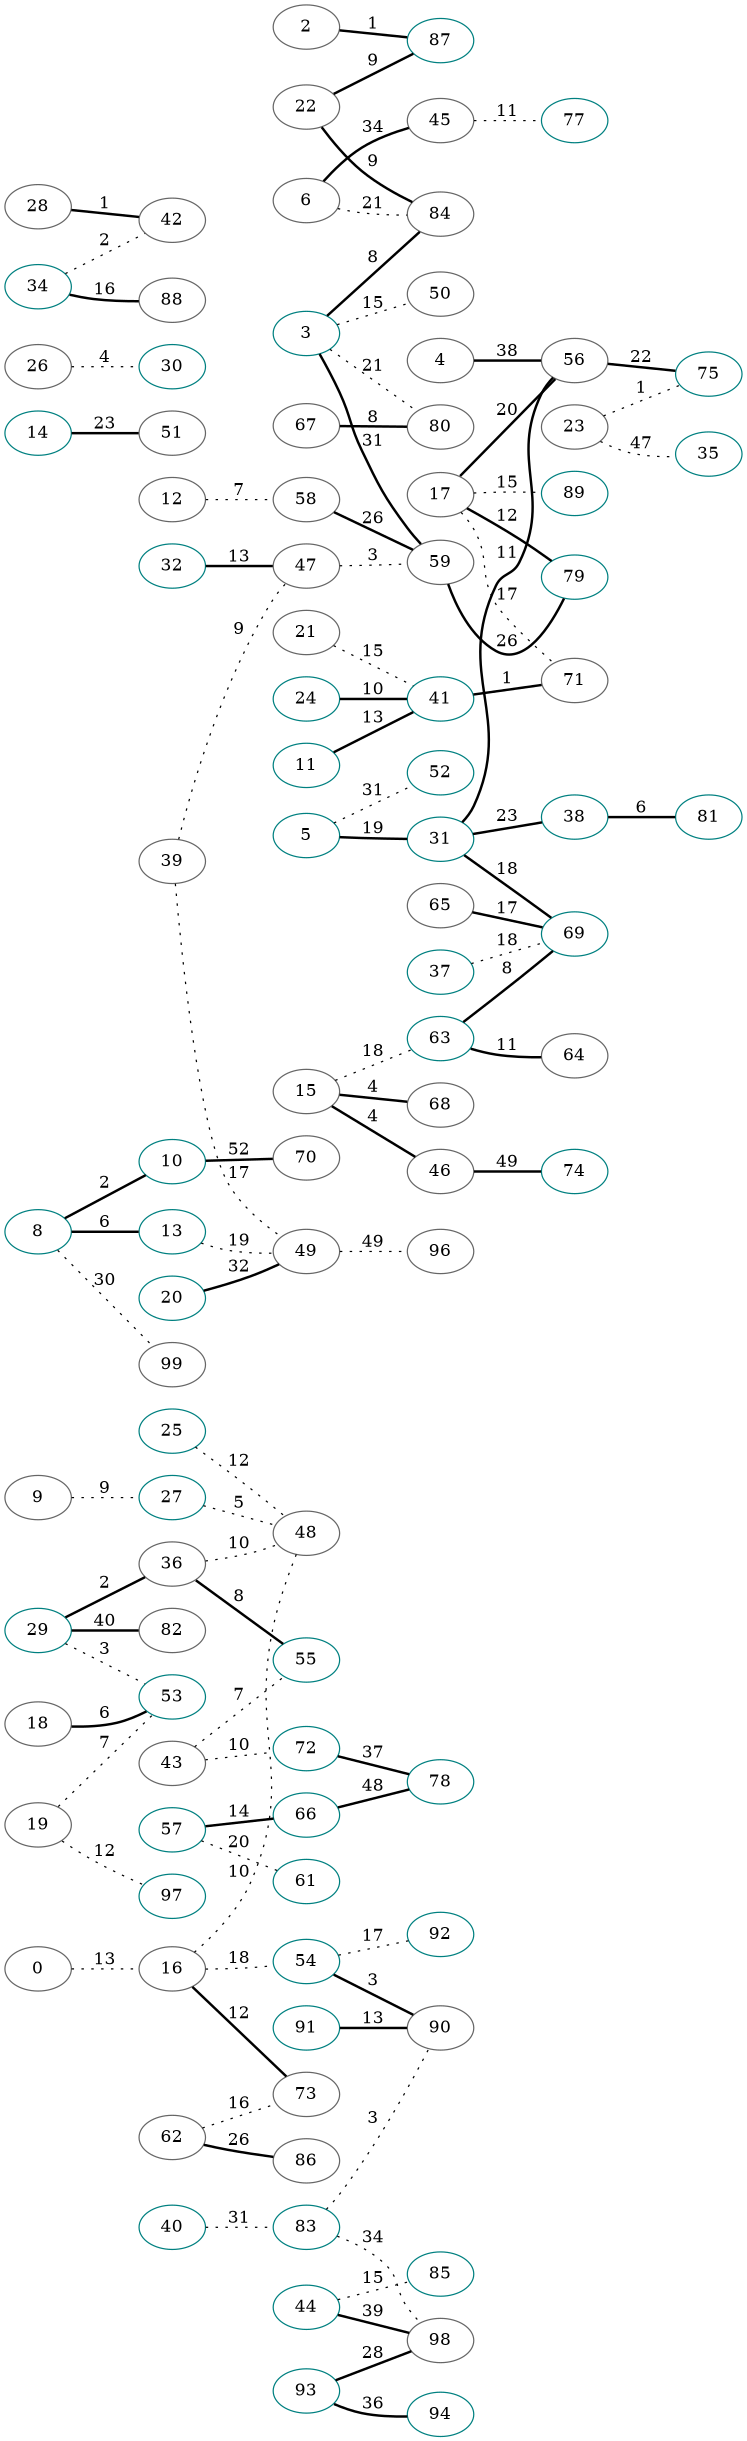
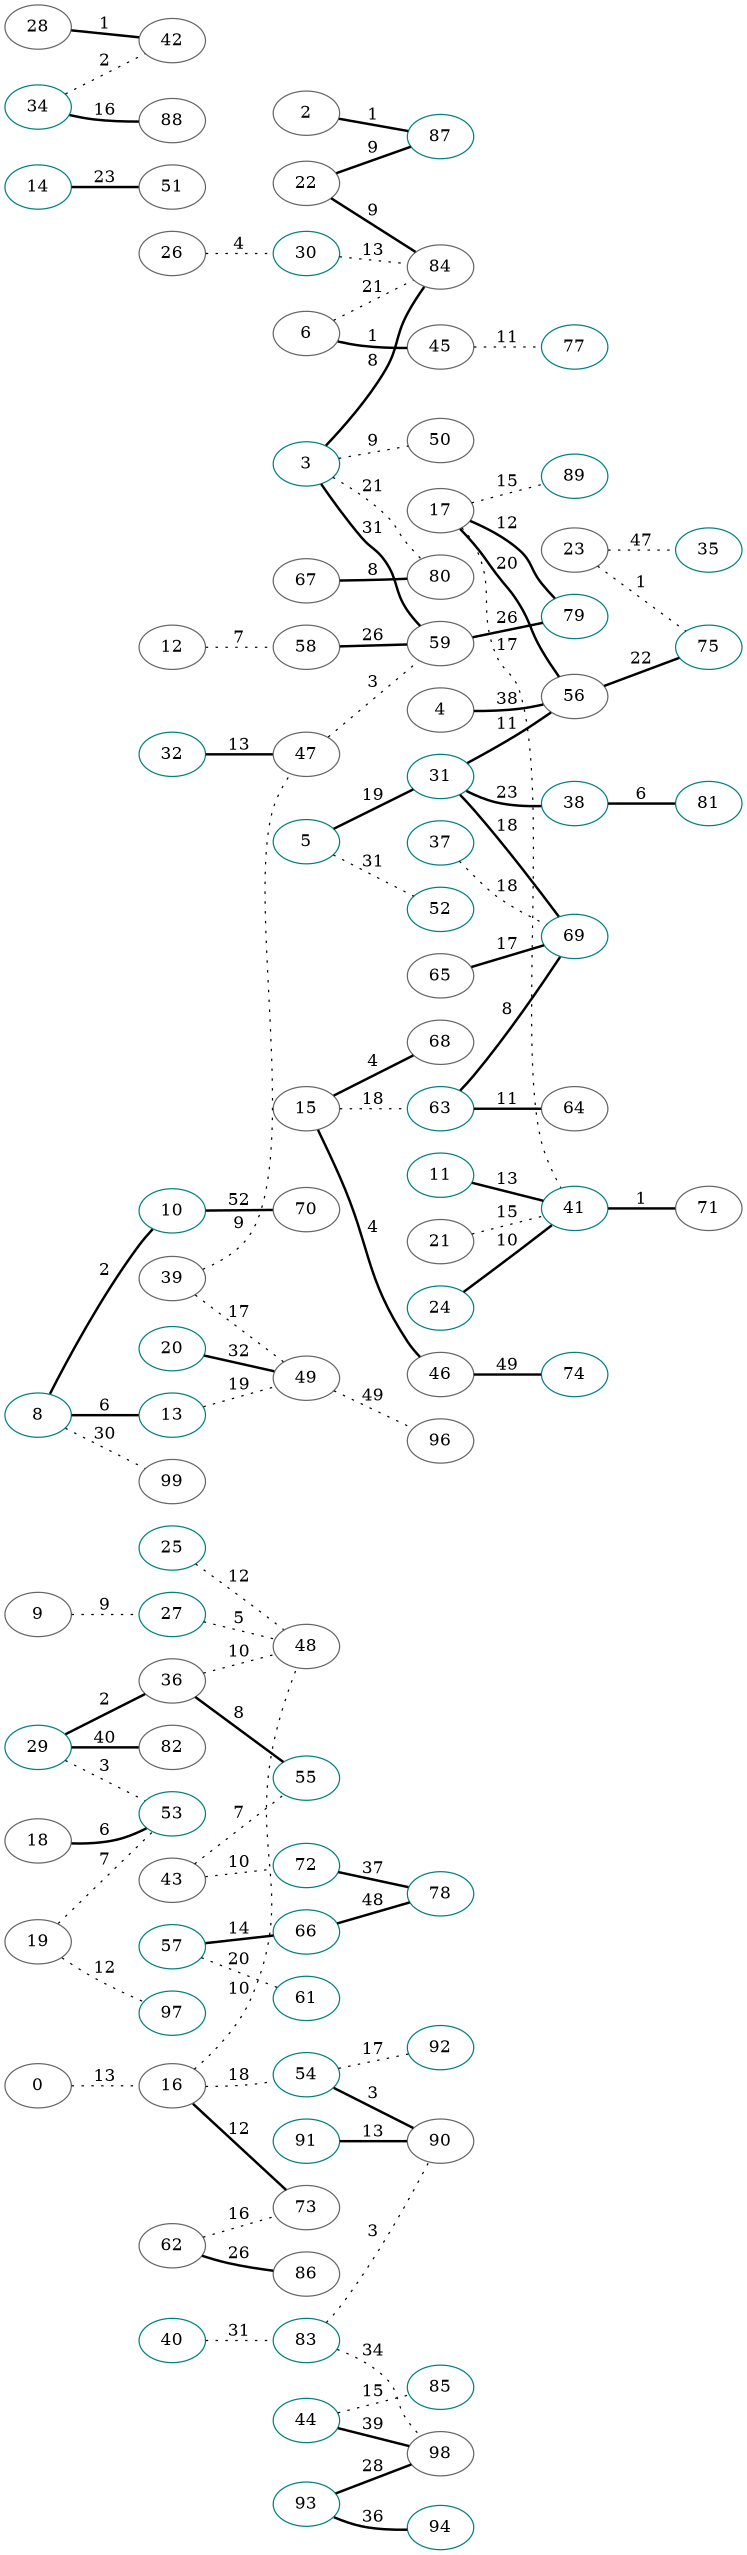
edge "45" -- "6": label "34" -> "1"
edge "30" -- "84": added, label "13"
edge "50" -- "3": label "15" -> "9"
edge "17" -- "71": now "17" -- "41"
